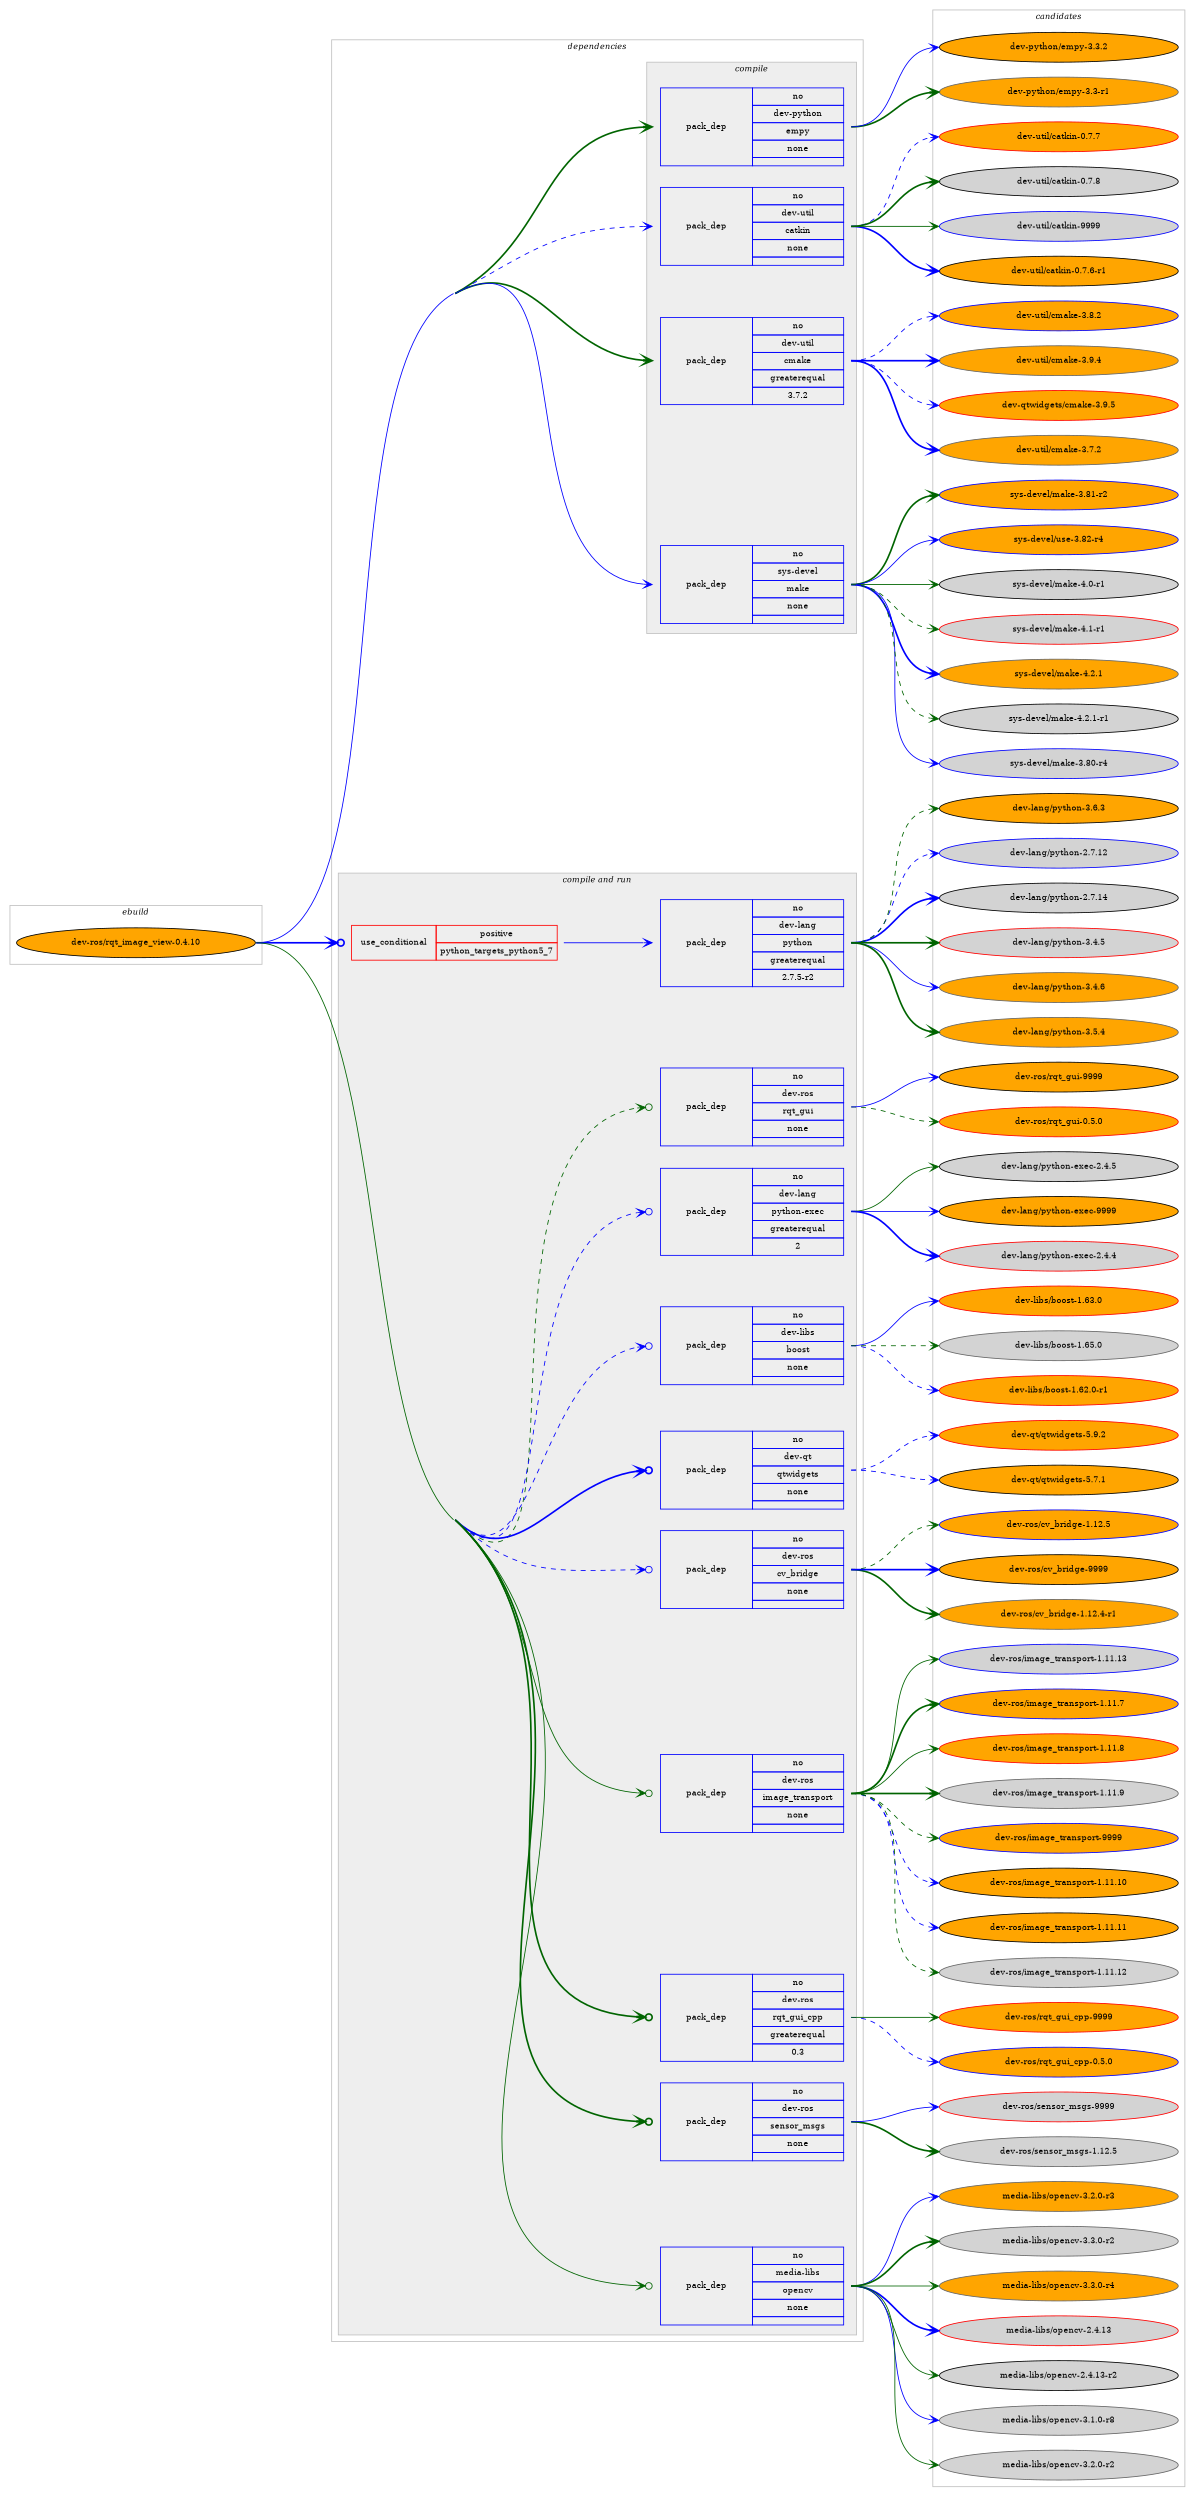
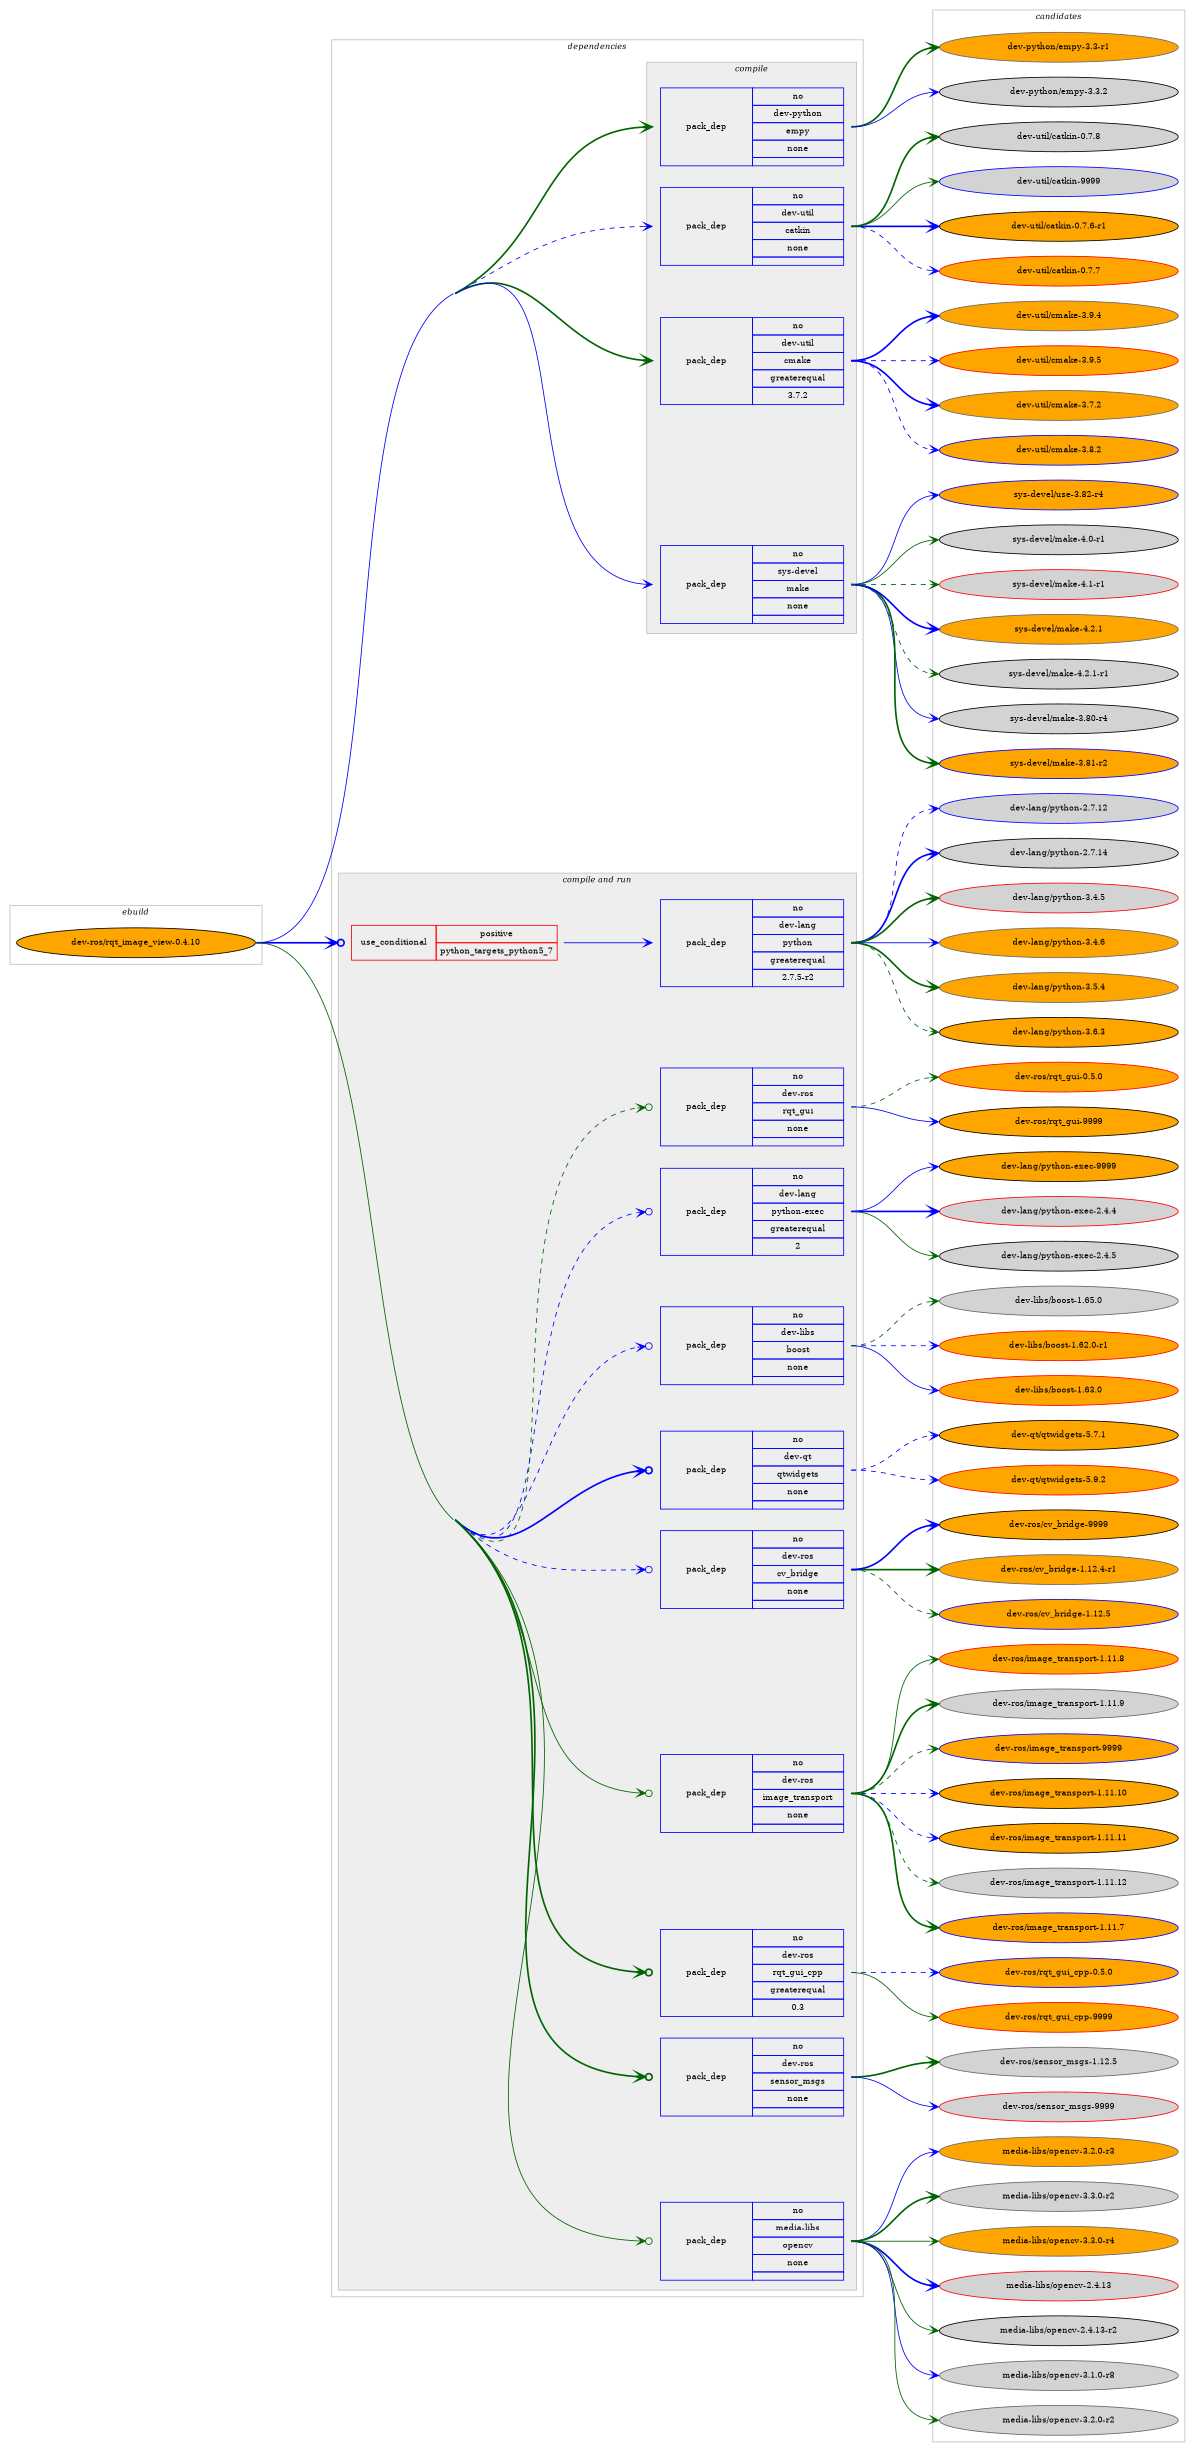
node "dev-python/empy-3.3.2": fillcolor orange -> lightgrey
node "dev-qtwidgets/cmake-3.9.5": label "dev-qtwidgets/cmake-3.9.5" -> "dev-util/cmake-3.9.5"
node "sys-devel/make-3.80-r4": color blue -> black
node "dev-ros/image_transport-1.11.13": removed
